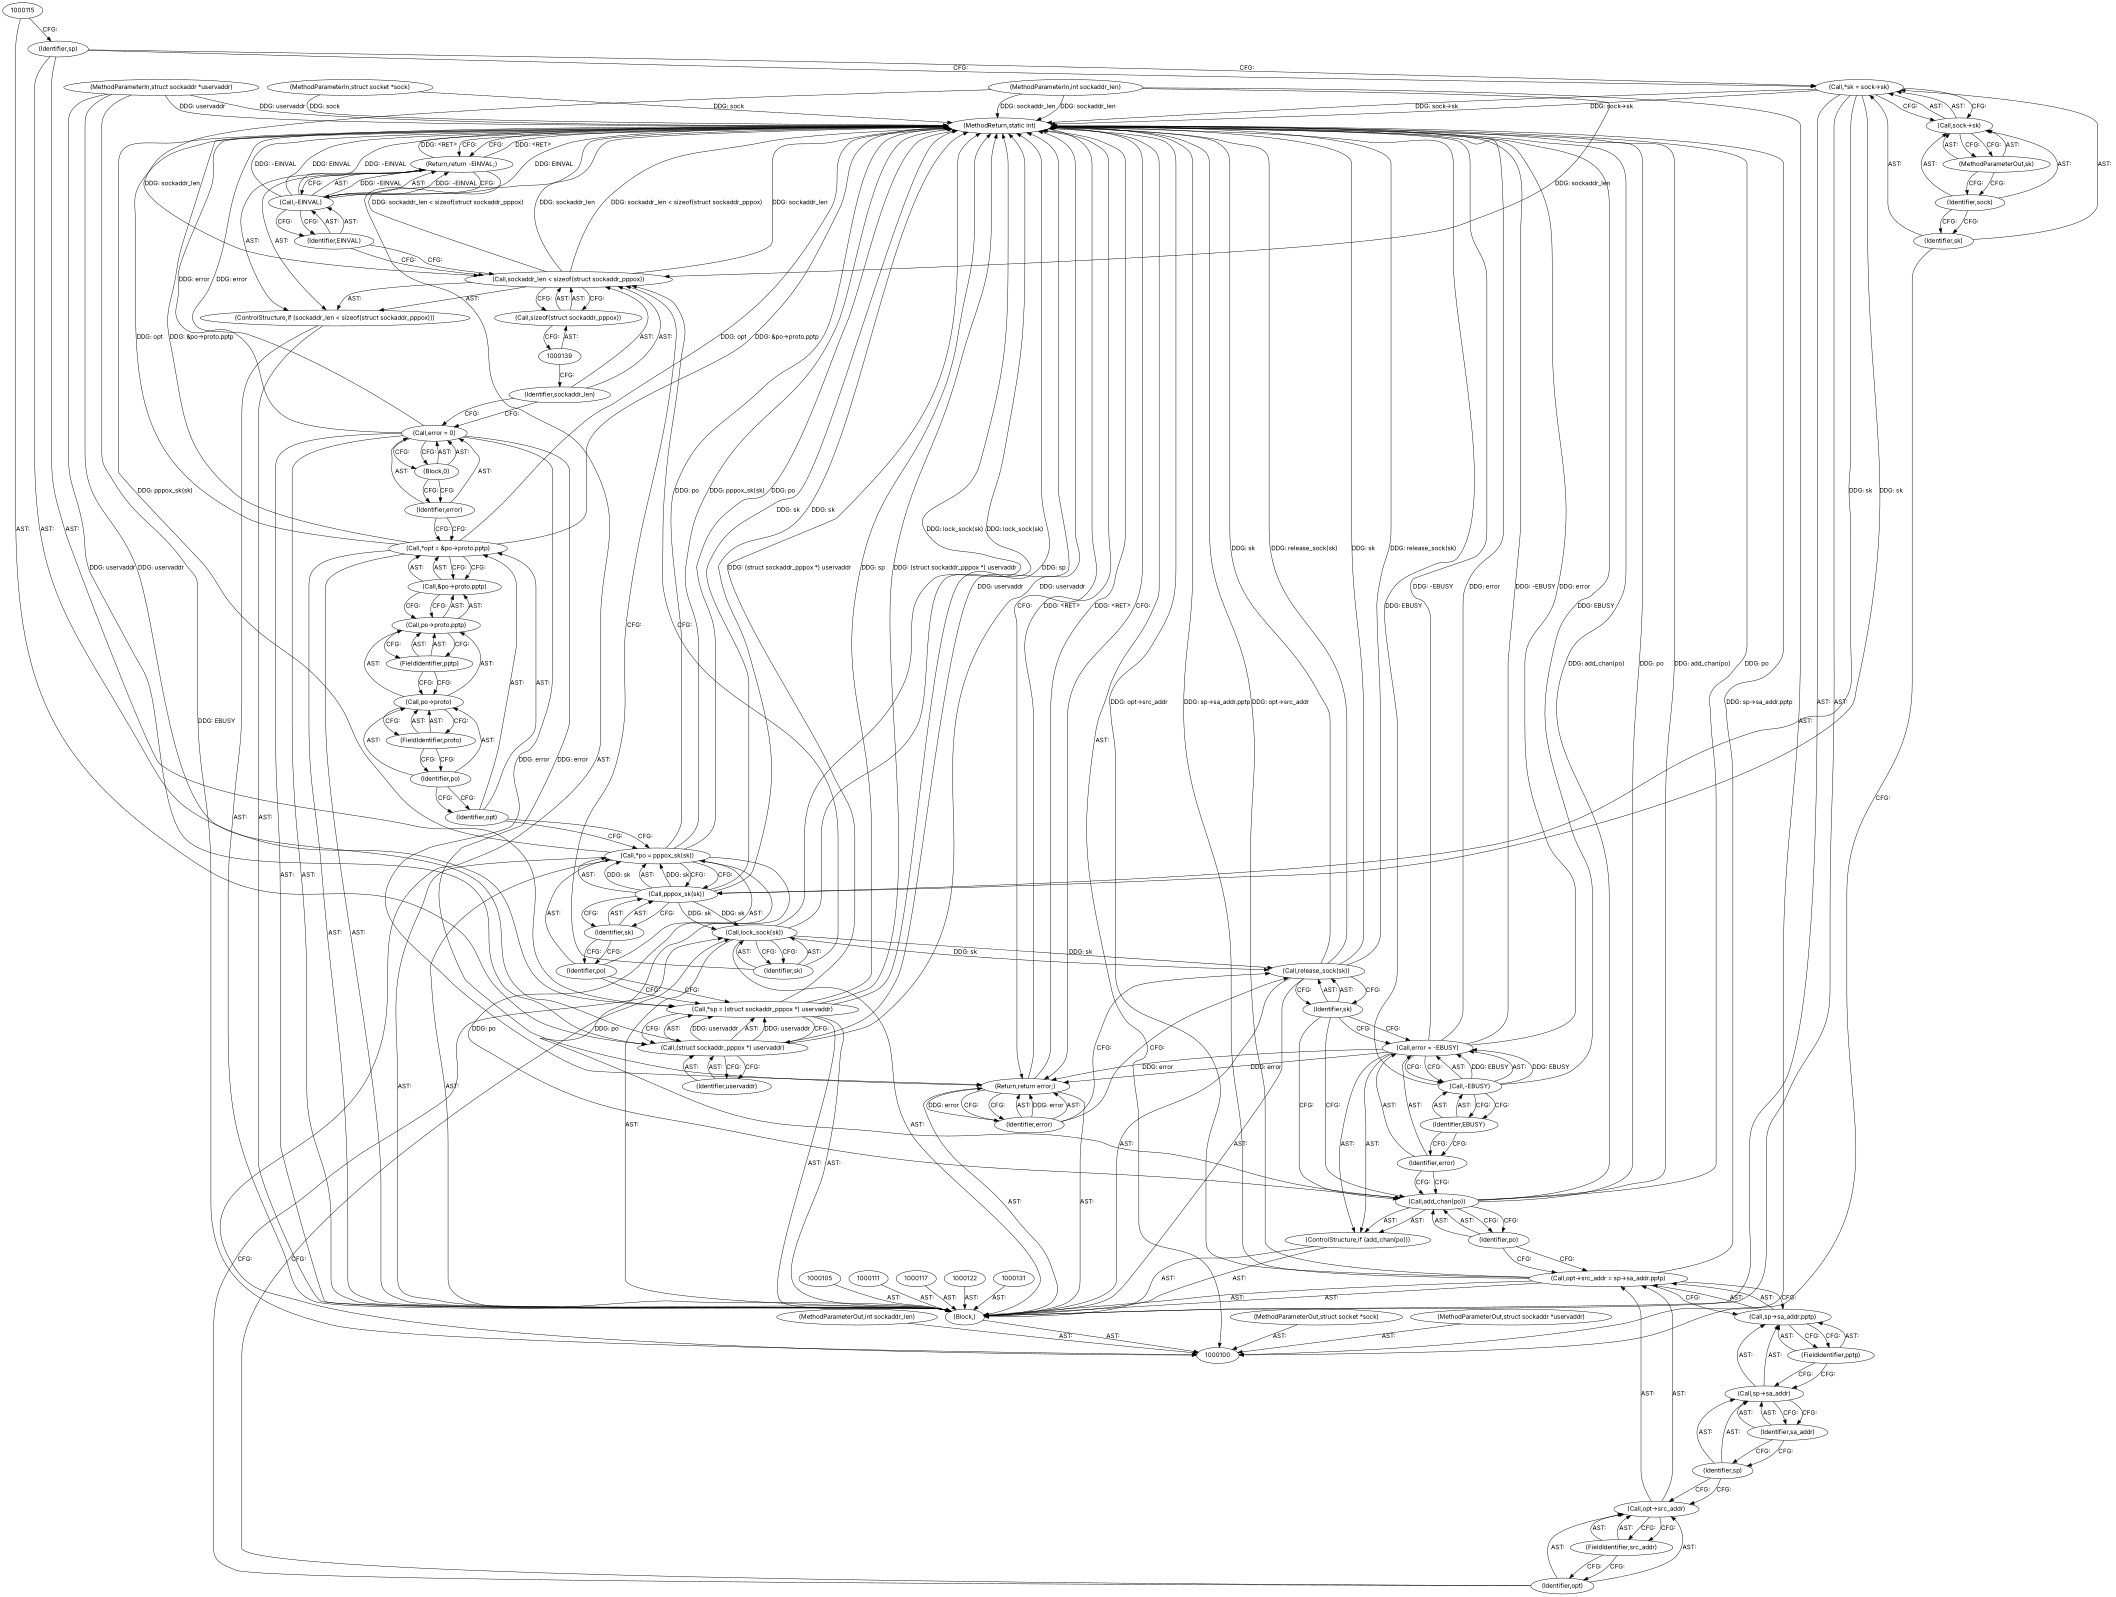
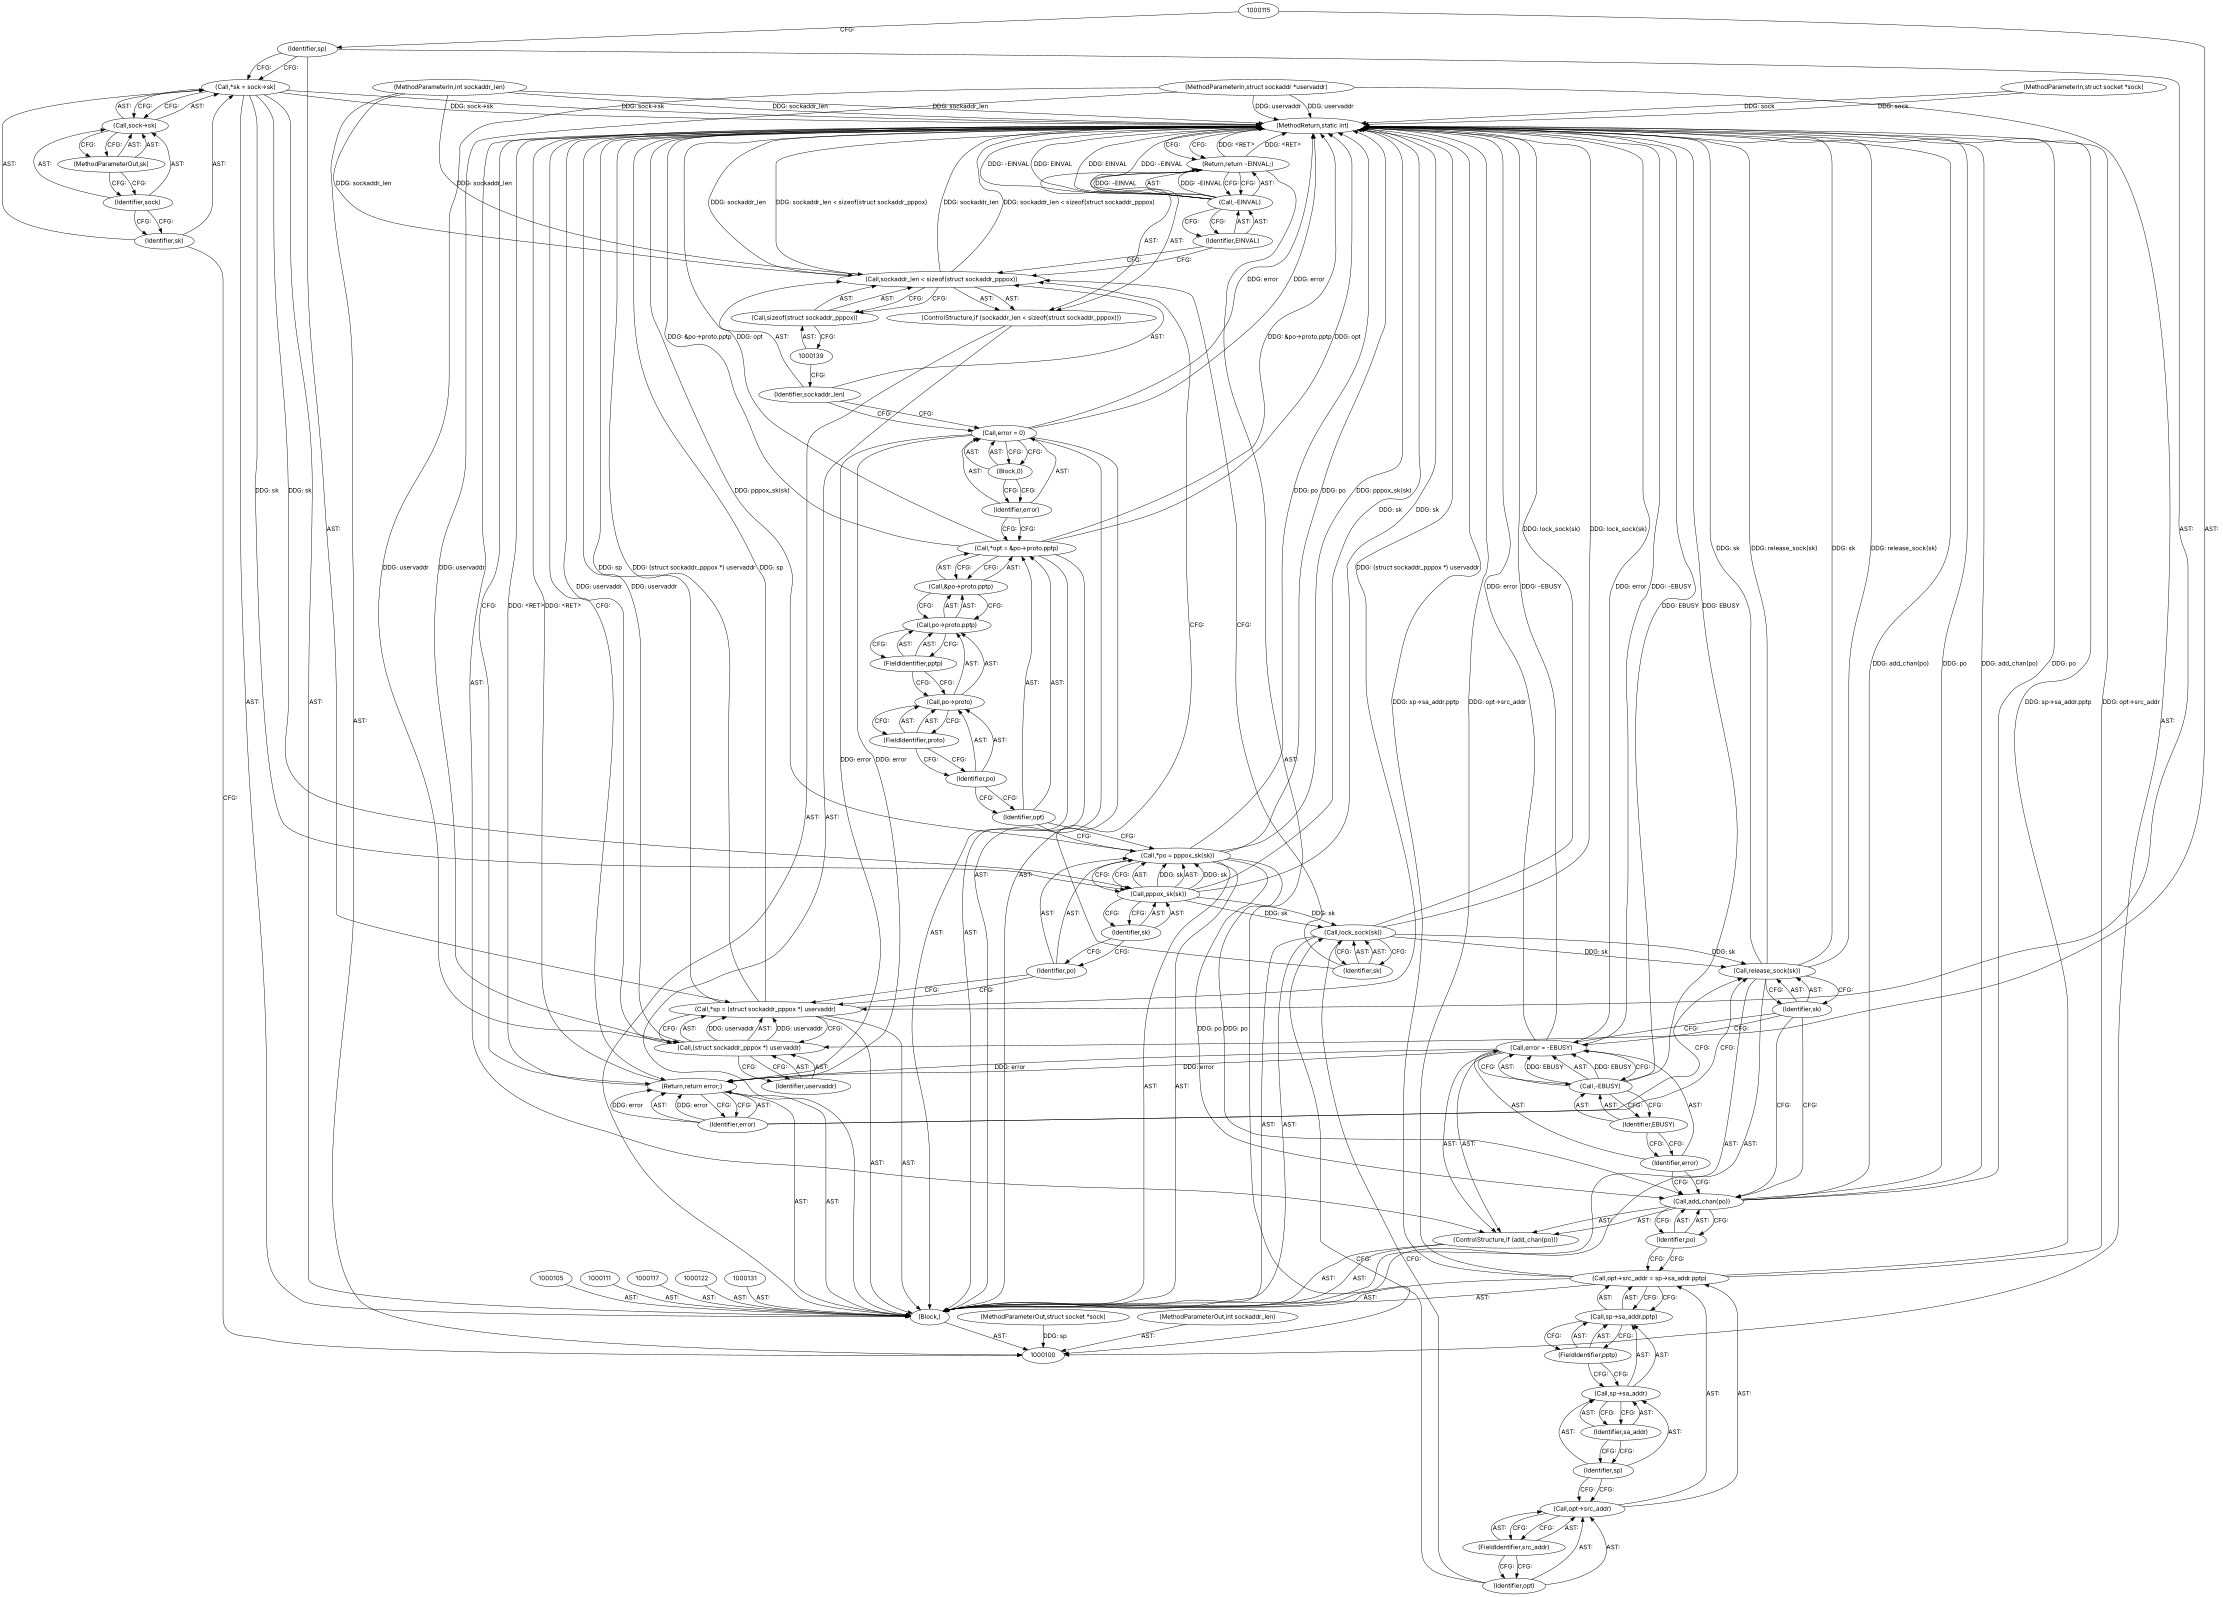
edge "(MethodReturn,static int)" -> "1000100": now "(MethodReturn,static int)" -> "(ControlStructure,if (add_chan(po)))"
edge "(MethodParameterIn,struct sockaddr *uservaddr)" -> "1000100": label "DDG: EBUSY" -> "AST: "
node "(MethodParameterOut,struct sockaddr *uservaddr)": removed
edge "(MethodParameterOut,struct socket *sock)" -> "1000100": label "AST: " -> "DDG: sp"
